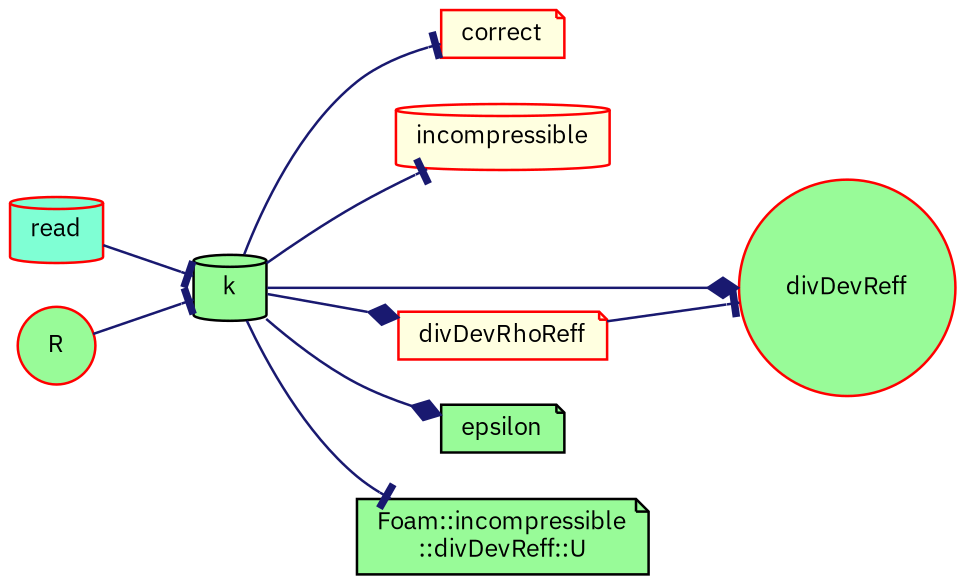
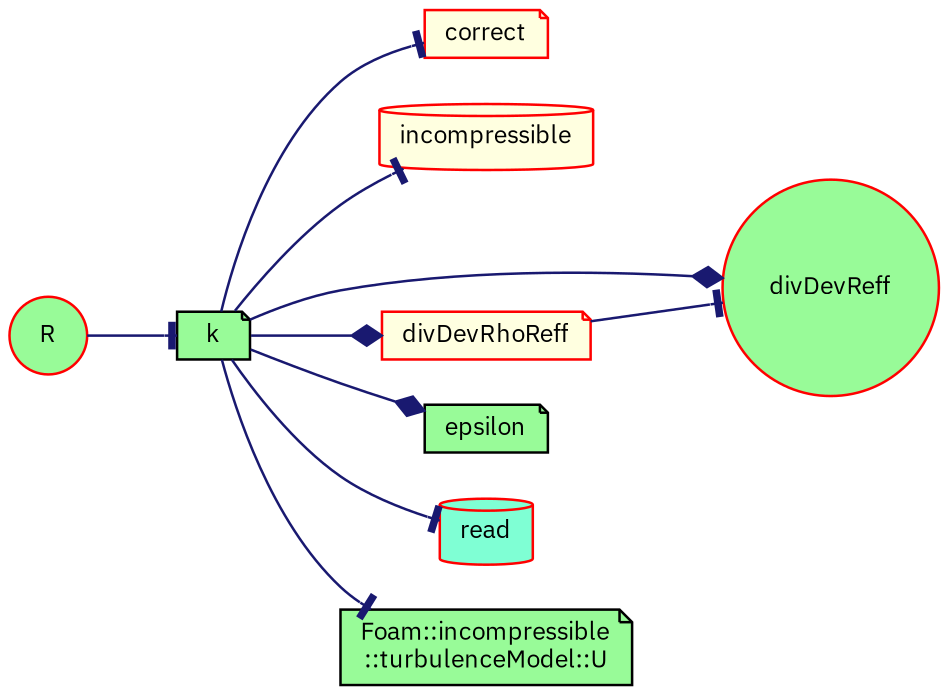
edge "read" -> "k": reversed
node "k": shape cylinder -> note
node "Foam::incompressible ::divDevReff::U": label "Foam::incompressible ::divDevReff::U" -> "Foam::incompressible ::turbulenceModel::U"
